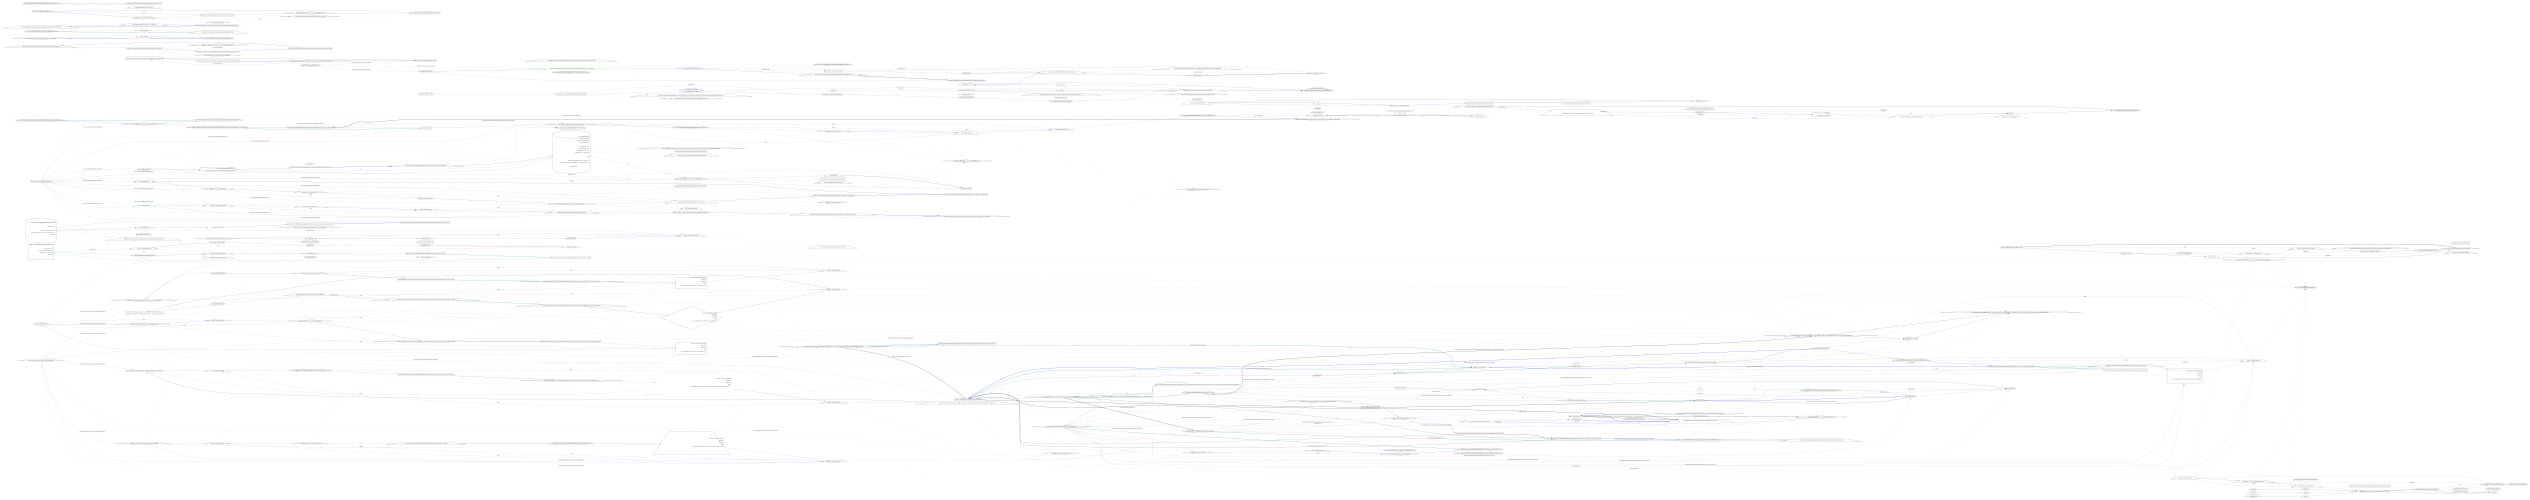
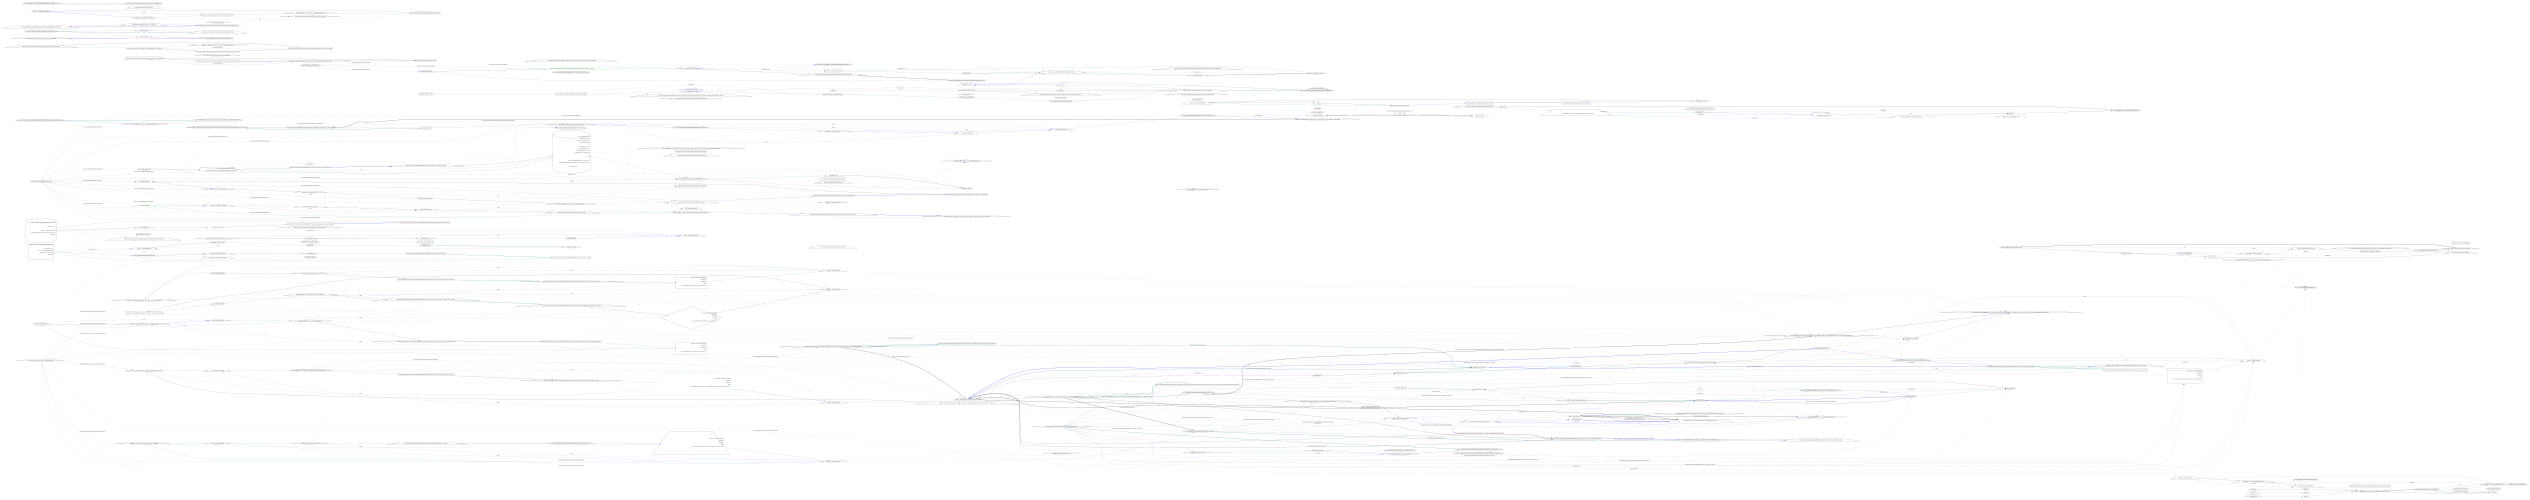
edge "Nancy.Demo.Hosting.Aspnet.DemoBootstrapper" -> "CookieBasedSessions.Enable(this)": added, label "Nancy.Demo.Hosting.Aspnet.DemoBootstrapper"
node "Entry bool.ShouldBeTrue()": removed
